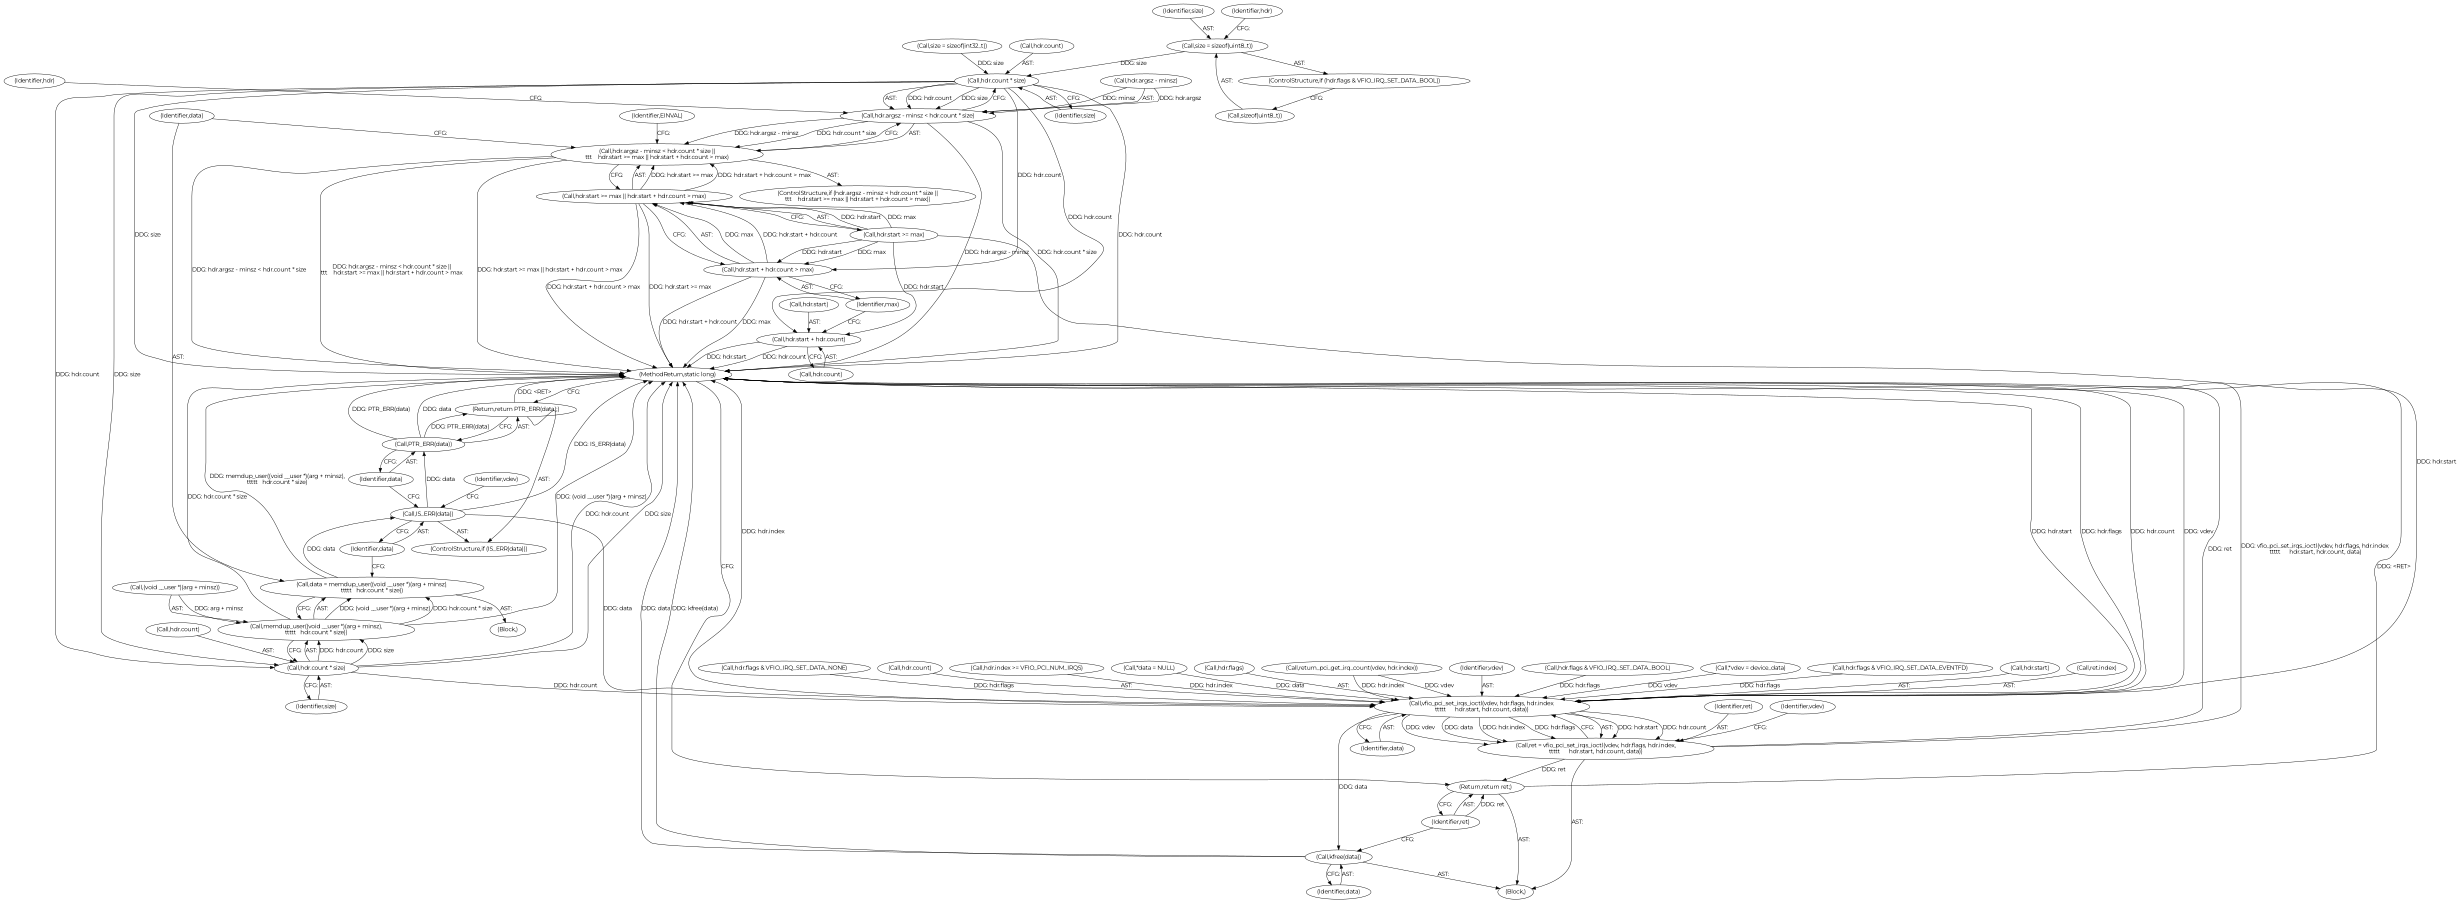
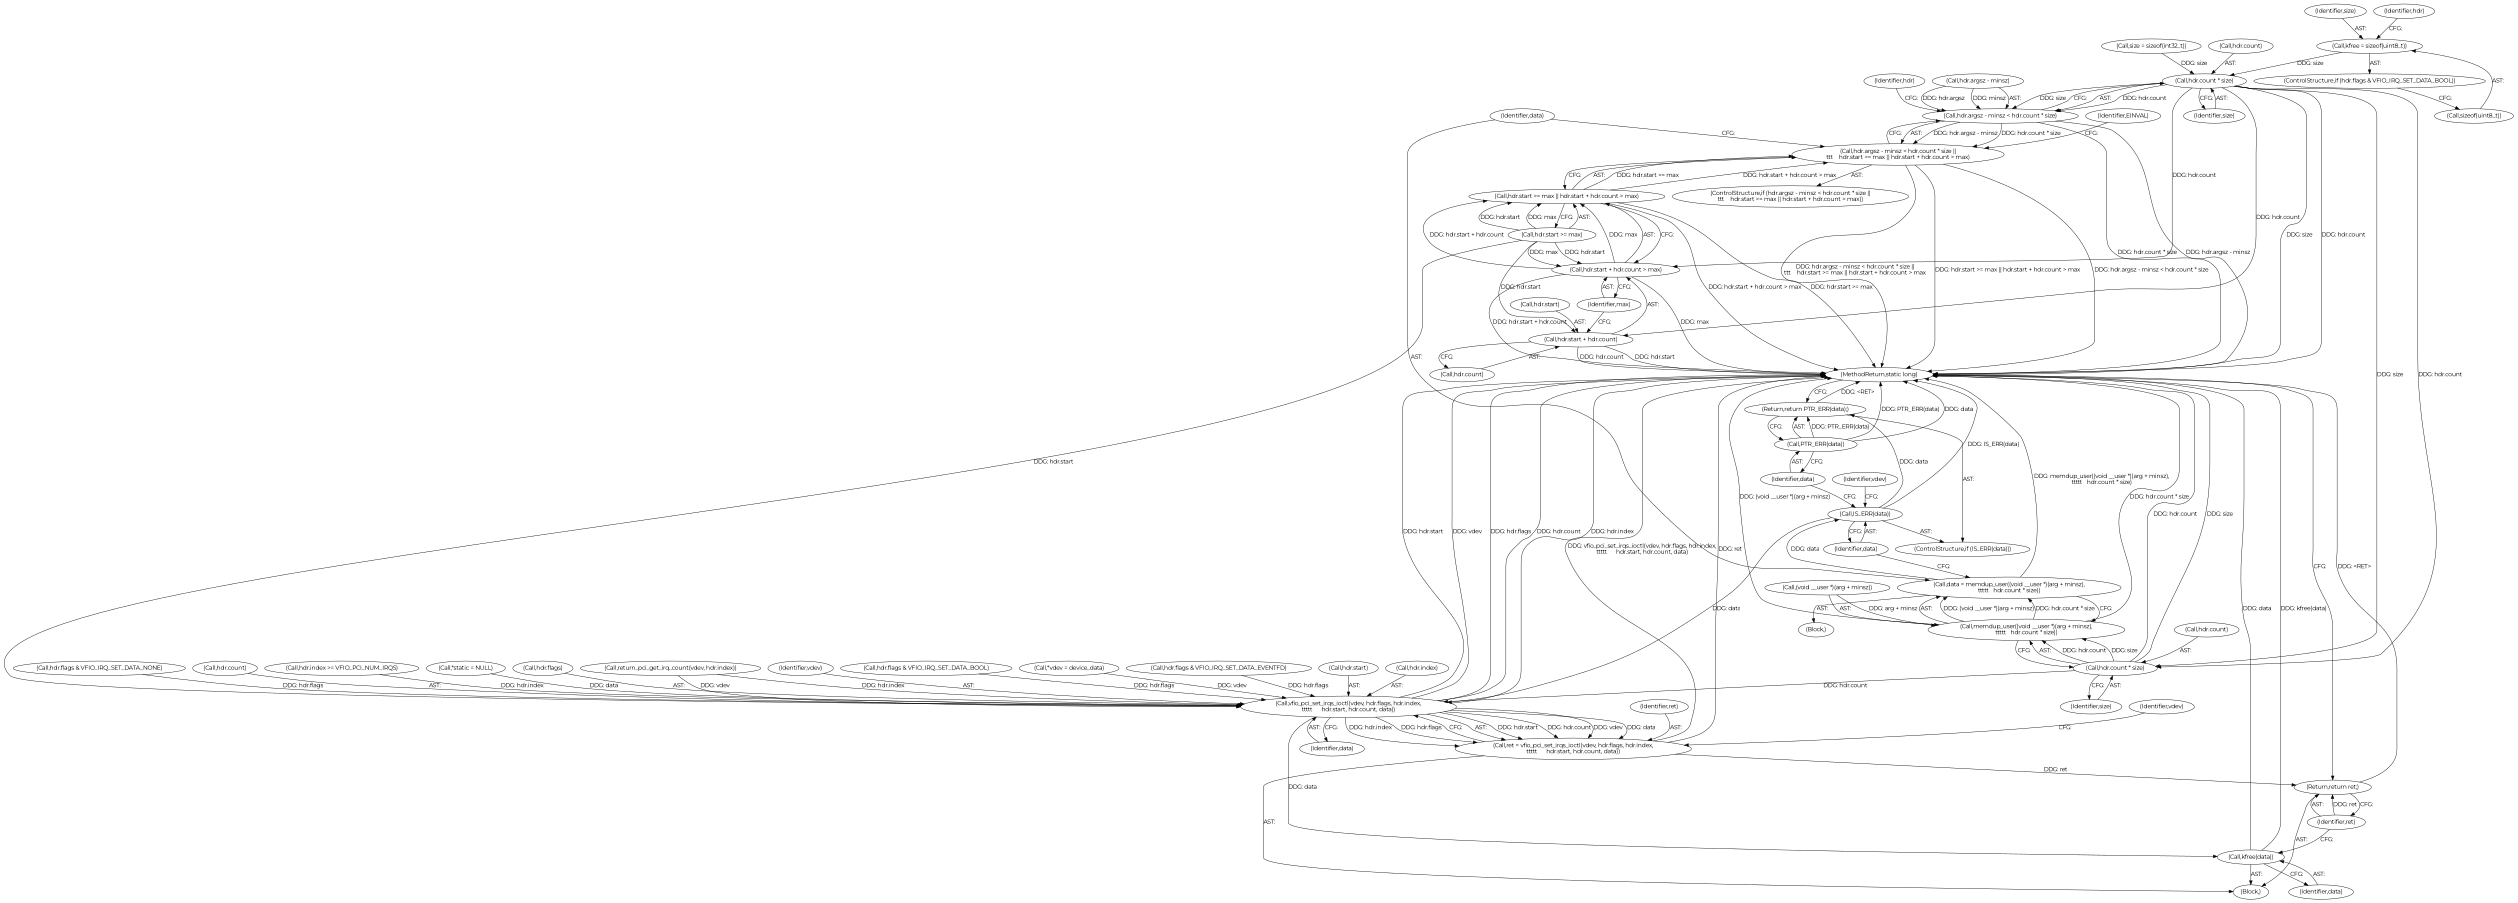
node "(Call,size = sizeof(uint8_t))": label "(Call,size = sizeof(uint8_t))" -> "(Call,kfree = sizeof(uint8_t))"
edge "(Call,hdr.start + hdr.count)" -> "(Call,hdr.start + hdr.count > max)": added, label "AST:"
edge "(Call,IS_ERR(data))" -> "(Call,PTR_ERR(data))": now "(Call,IS_ERR(data))" -> "(Return,return PTR_ERR(data);)"
node "(Call,*data = NULL)": label "(Call,*data = NULL)" -> "(Call,*static = NULL)"
node "(Call,ret.index)": label "(Call,ret.index)" -> "(Call,hdr.index)"
